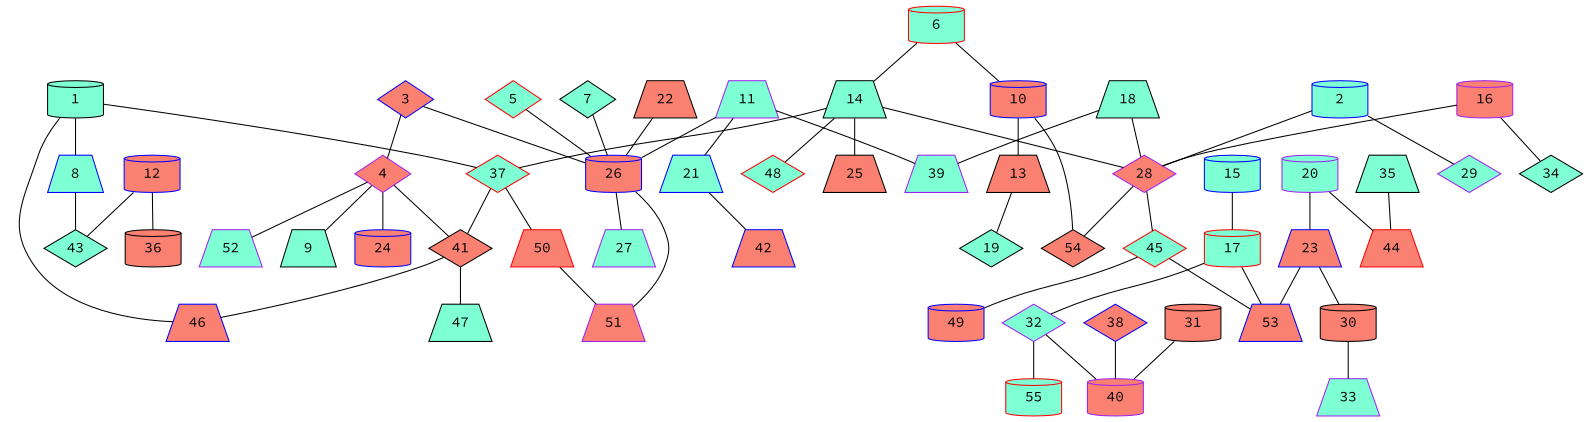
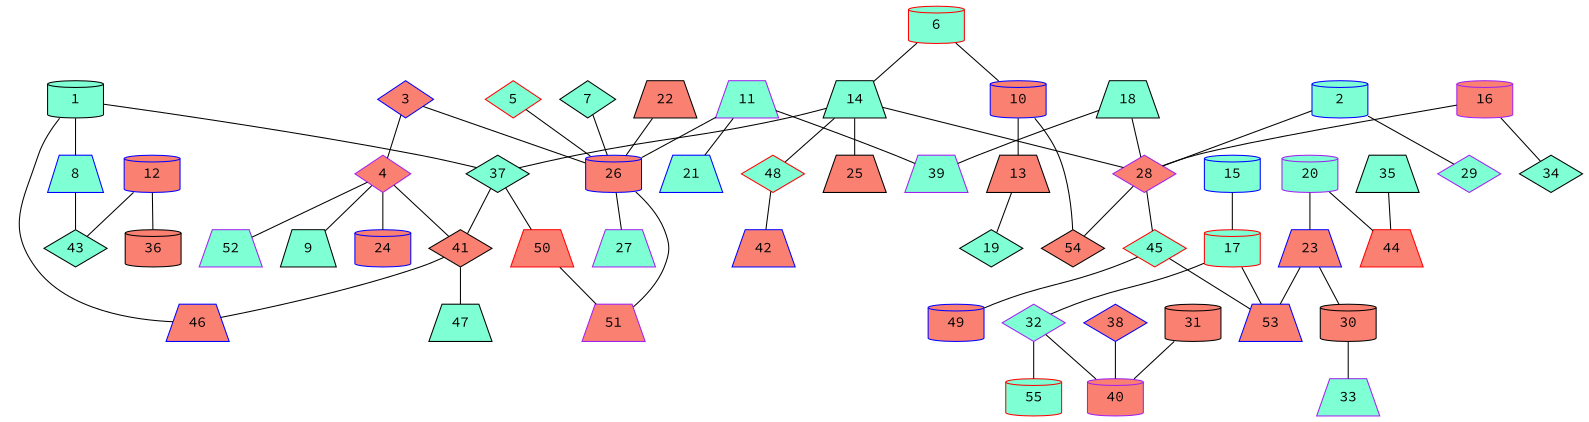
node "37": color red -> black
edge "21" -- "42": now "48" -- "42"
